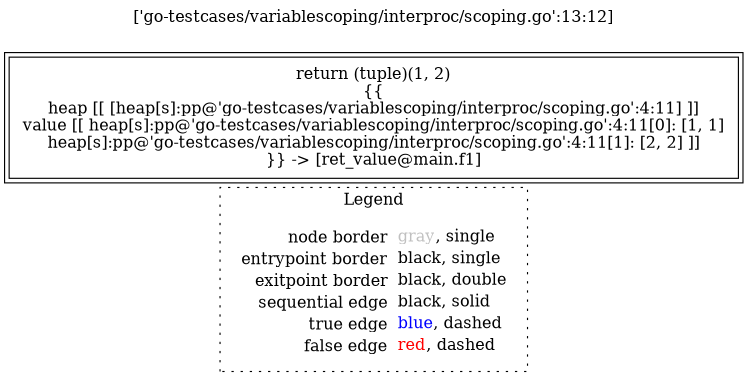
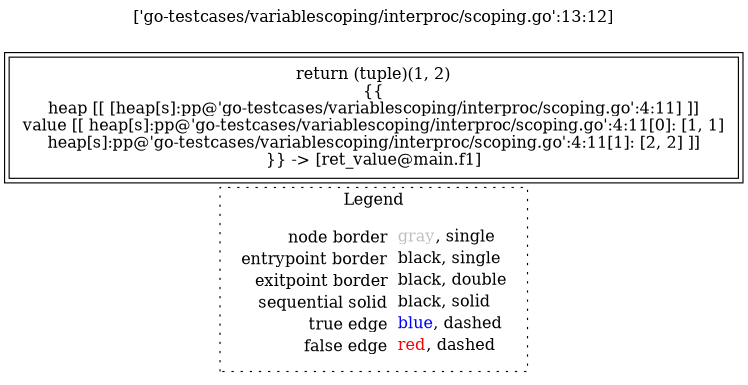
node "node border": text "sequential edge" -> "sequential solid"
